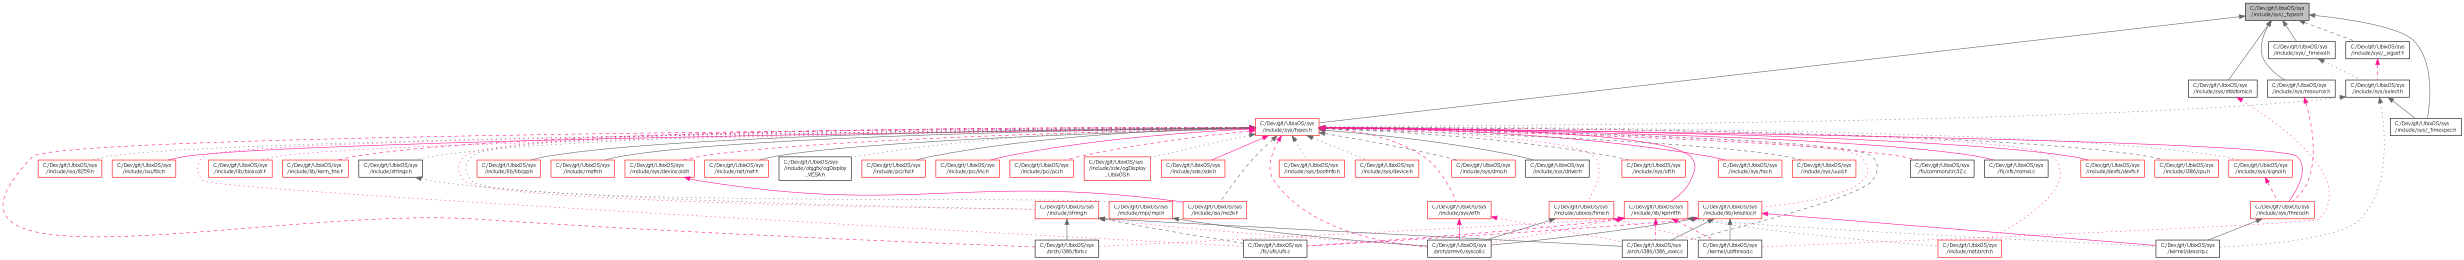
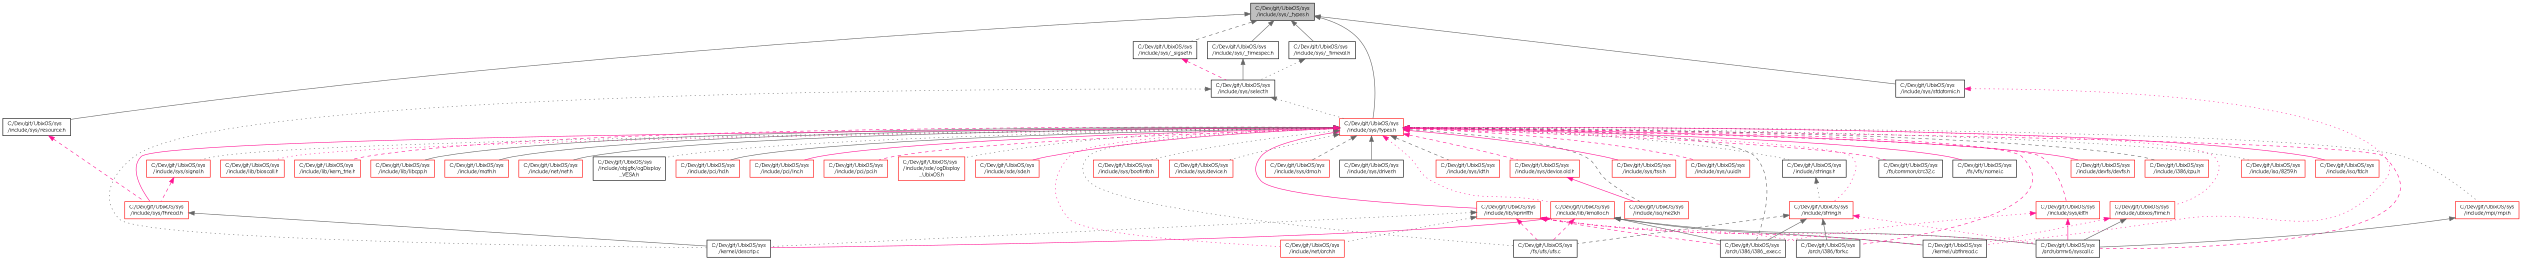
edge "C:/Dev/git/UbixOS/sys /include/sys/_timespec.h" -> "C:/Dev/git/UbixOS/sys /include/sys/select.h": reversed
edge "C:/Dev/git/UbixOS/sys /include/sys/uuid.h" -> "C:/Dev/git/UbixOS/sys /include/sys/types.h": color gray40 -> deeppink
edge "C:/Dev/git/UbixOS/sys /fs/ufs/ufs.c" -> "C:/Dev/git/UbixOS/sys /include/sys/types.h": color deeppink -> gray40
